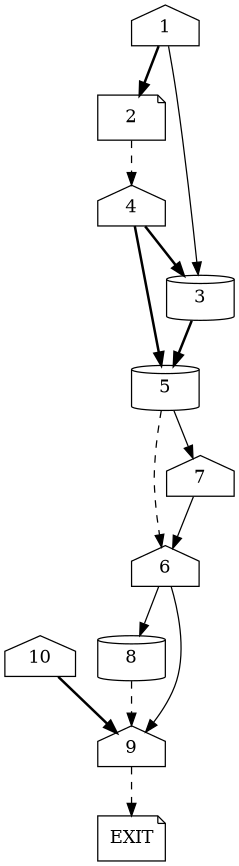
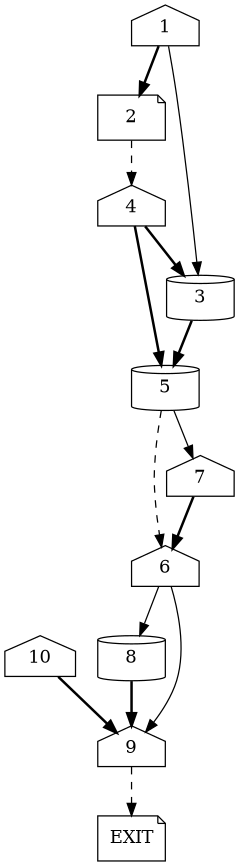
edge "7" -> "6": style solid -> bold
edge "8" -> "9": style dashed -> bold
